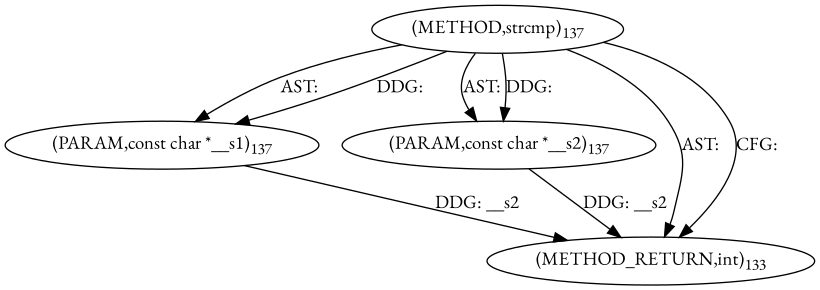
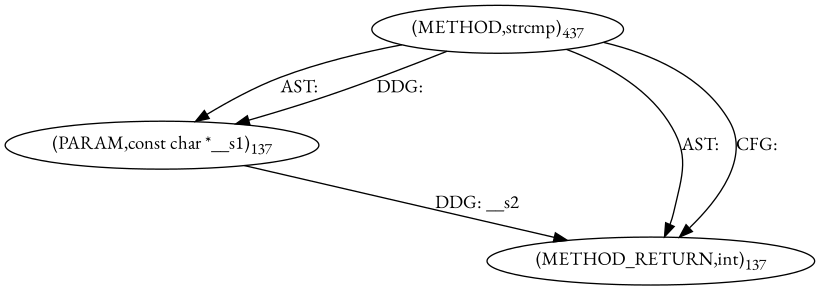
node "(METHOD,strcmp)": text "137" -> "437"
node "(PARAM,const char *__s2)": removed
node "(METHOD_RETURN,int)": text "133" -> "137"
